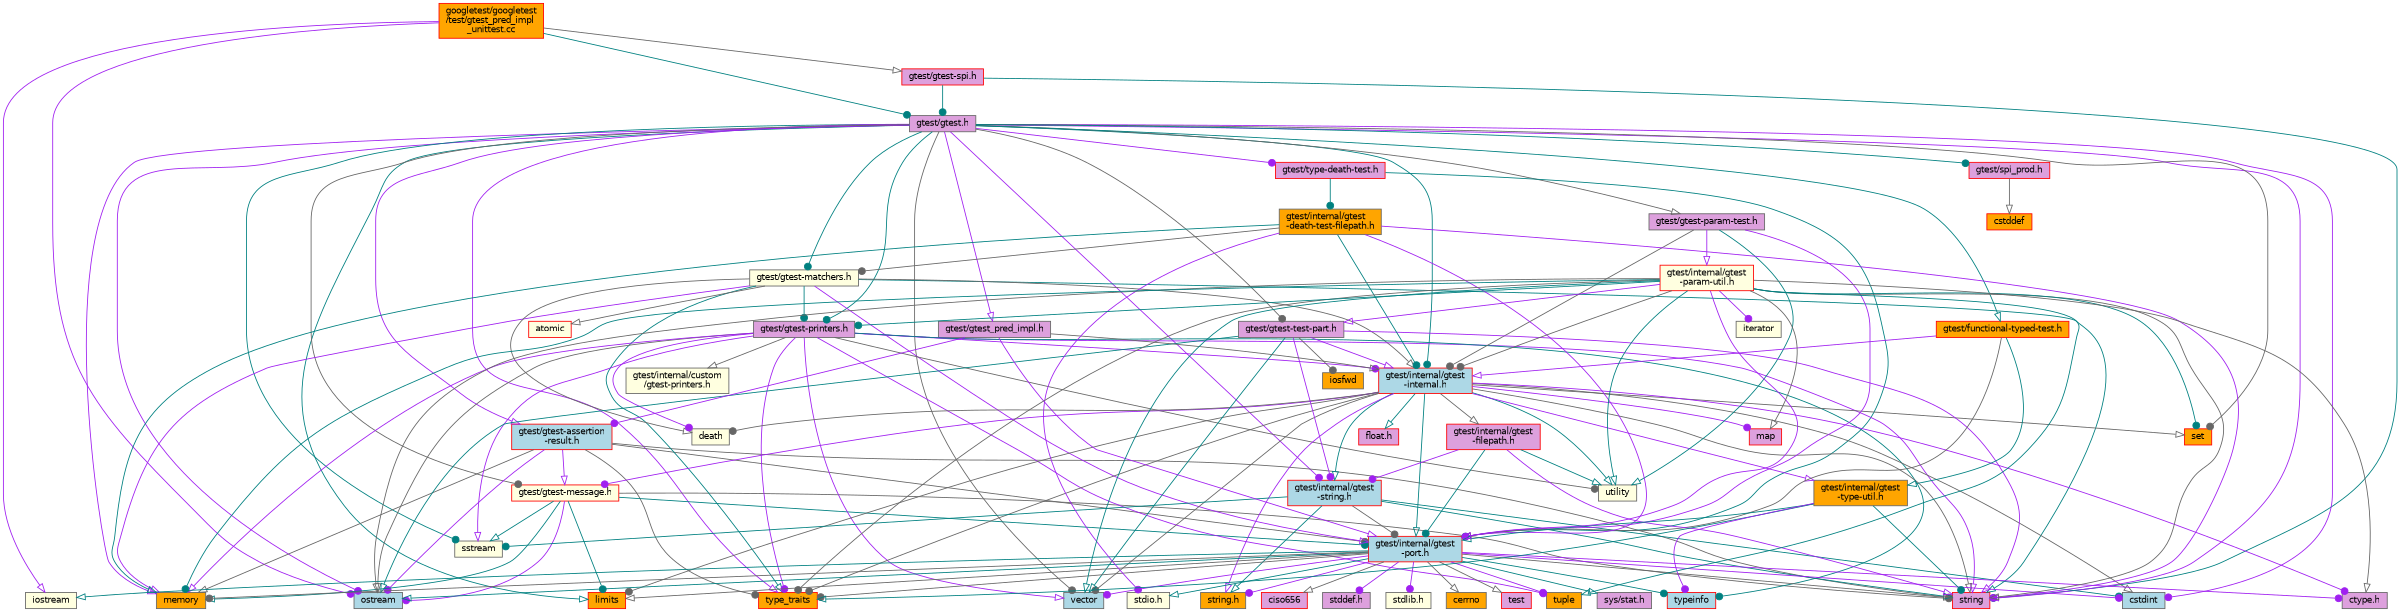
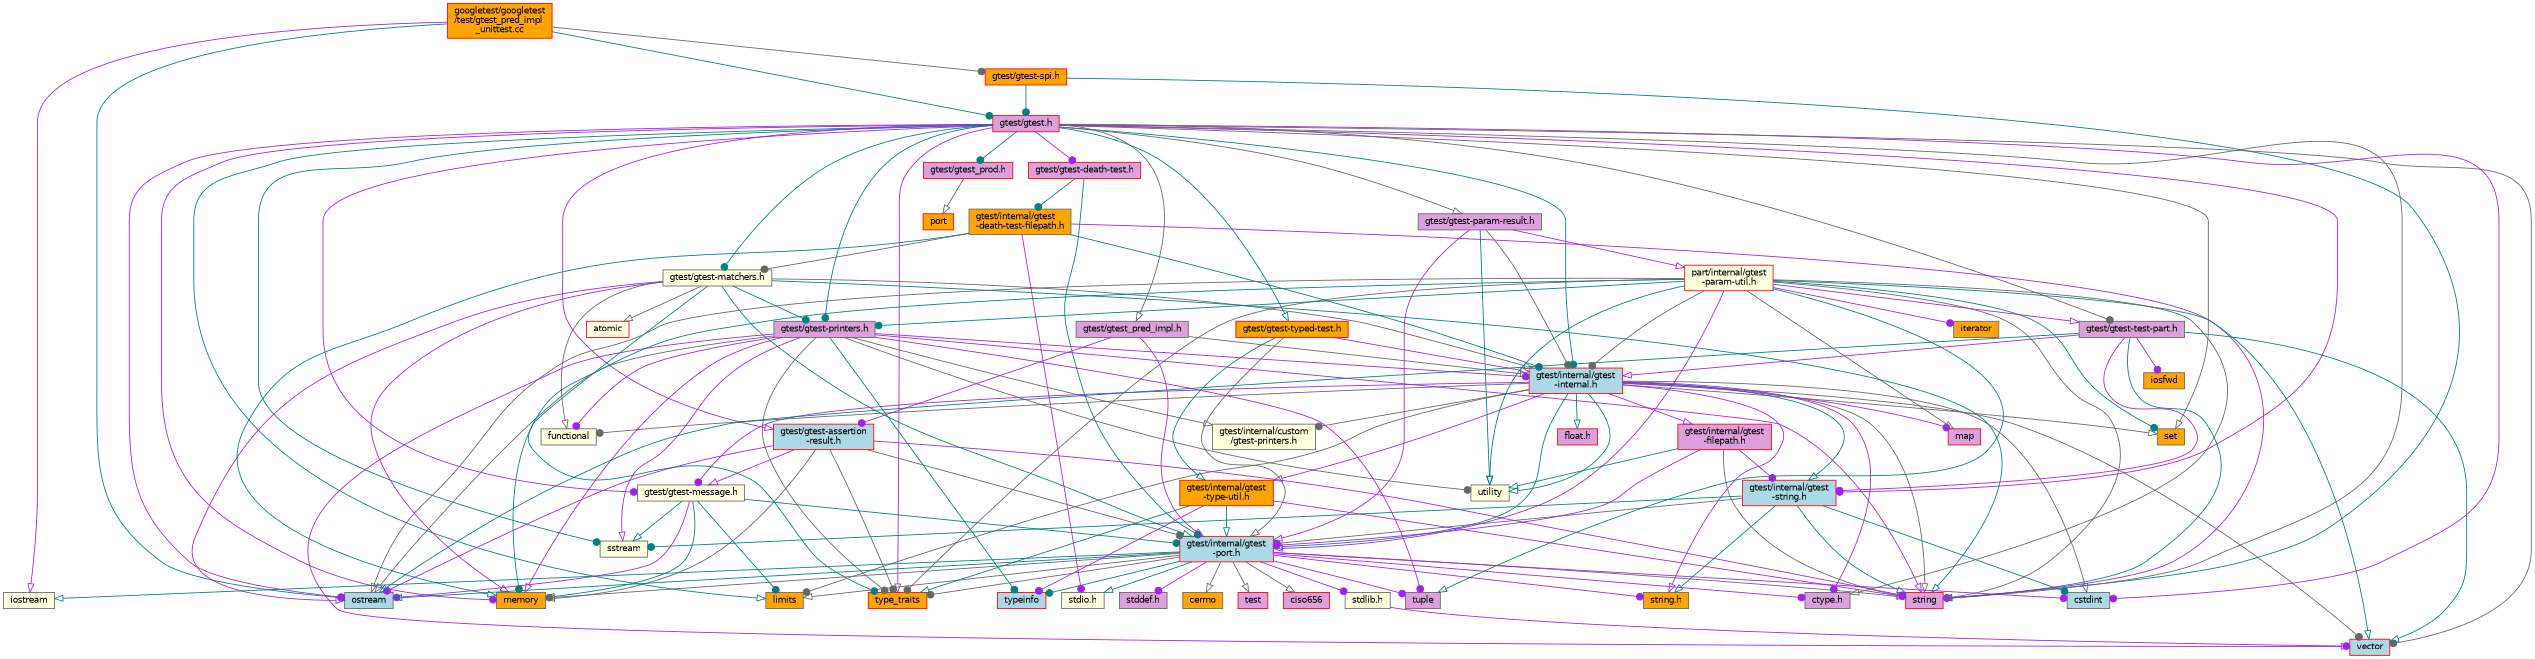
edge "googletest/googletest /test/gtest_pred_impl _unittest.cc" -> "gtest/gtest-spi.h": arrowhead onormal -> dot
node "gtest/gtest-spi.h": fillcolor plum -> orange
node "gtest/gtest.h": color gray40 -> red
edge "gtest/gtest.h" -> "memory": arrowhead onormal -> dot
edge "gtest/gtest.h" -> "string": color purple -> gray40
edge "gtest/gtest.h" -> "set": arrowhead dot -> onormal
edge "gtest/gtest.h" -> "gtest/gtest-message.h": color gray40 -> purple
node "gtest/type-death-test.h": label "gtest/type-death-test.h" -> "gtest/gtest-death-test.h"
node "gtest/spi_prod.h": label "gtest/spi_prod.h" -> "gtest/gtest_prod.h"
edge "googletest/googletest /test/gtest_pred_impl _unittest.cc" -> "ostream": color purple -> teal
edge "gtest/gtest.h" -> "gtest/gtest_pred_impl.h": color purple -> gray40
node "gtest/gtest-param-test.h": label "gtest/gtest-param-test.h" -> "gtest/gtest-param-result.h"
node "cstddef": label "cstddef" -> "port"
node "gtest/internal/gtest -param-util.h": label "gtest/internal/gtest -param-util.h" -> "part/internal/gtest -param-util.h"
node "iterator": fillcolor lightyellow -> orange
node "gtest/functional-typed-test.h": label "gtest/functional-typed-test.h" -> "gtest/gtest-typed-test.h"
edge "gtest/gtest-test-part.h" -> "string": color purple -> teal
edge "gtest/gtest-test-part.h" -> "iosfwd": color gray40 -> purple
edge "gtest/internal/gtest -death-test-filepath.h" -> "gtest/internal/gtest -port.h": removed
edge "gtest/gtest-matchers.h" -> "ostream": added
edge "gtest/internal/gtest -internal.h" -> "gtest/internal/gtest -filepath.h": color gray40 -> purple
edge "gtest/gtest-matchers.h" -> "type_traits": arrowhead onormal -> dot
node "death": label "death" -> "functional"
node "set": color red -> gray40
edge "gtest/gtest-printers.h" -> "type_traits": color purple -> gray40
edge "gtest/gtest-matchers.h" -> "gtest/internal/gtest -port.h": color purple -> teal
edge "gtest/gtest-assertion -result.h" -> "string": color gray40 -> purple
edge "gtest/internal/gtest -internal.h" -> "type_traits": now "gtest/internal/gtest -internal.h" -> "gtest/internal/custom /gtest-printers.h"
edge "gtest/internal/gtest -filepath.h" -> "gtest/internal/gtest -port.h": color teal -> purple
node "gtest/gtest-message.h": color red -> gray40
node "gtest/internal/gtest -type-util.h": color gray40 -> red
edge "gtest/gtest-message.h" -> "string": removed
edge "gtest/internal/gtest -filepath.h" -> "string": color purple -> gray40
edge "gtest/internal/gtest -type-util.h" -> "string": color teal -> purple
edge "gtest/internal/gtest -port.h" -> "vector": now "stdlib.h" -> "vector"
node "limits": color red -> gray40
node "vector": color gray40 -> red
node "tuple": fillcolor orange -> plum
node "sys/stat.h": removed
